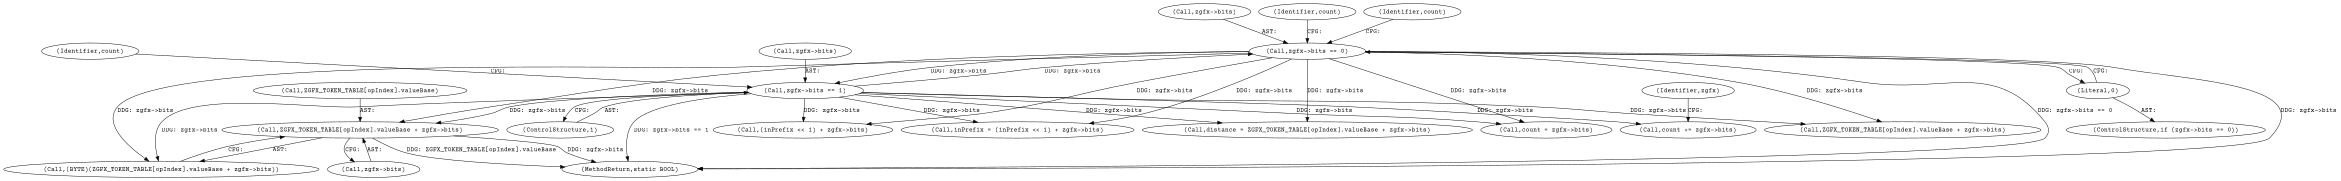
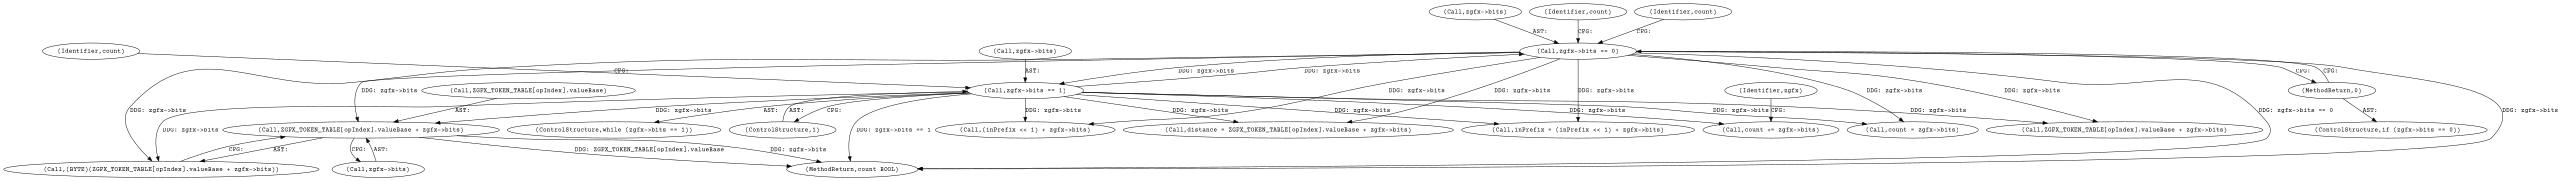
node "(Literal,0)": label "(Literal,0)" -> "(MethodReturn,0)"
node "(ControlStructure,while (zgfx->bits == 1))": added
node "(MethodReturn,static BOOL)": label "(MethodReturn,static BOOL)" -> "(MethodReturn,count BOOL)"
